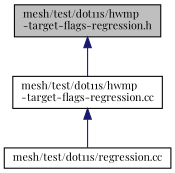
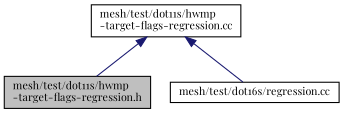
edge "mesh/test/dot11s/hwmp -target-flags-regression.cc" -> "mesh/test/dot11s/hwmp -target-flags-regression.h": reversed
node "mesh/test/dot11s/regression.cc": label "mesh/test/dot11s/regression.cc" -> "mesh/test/dot16s/regression.cc"
